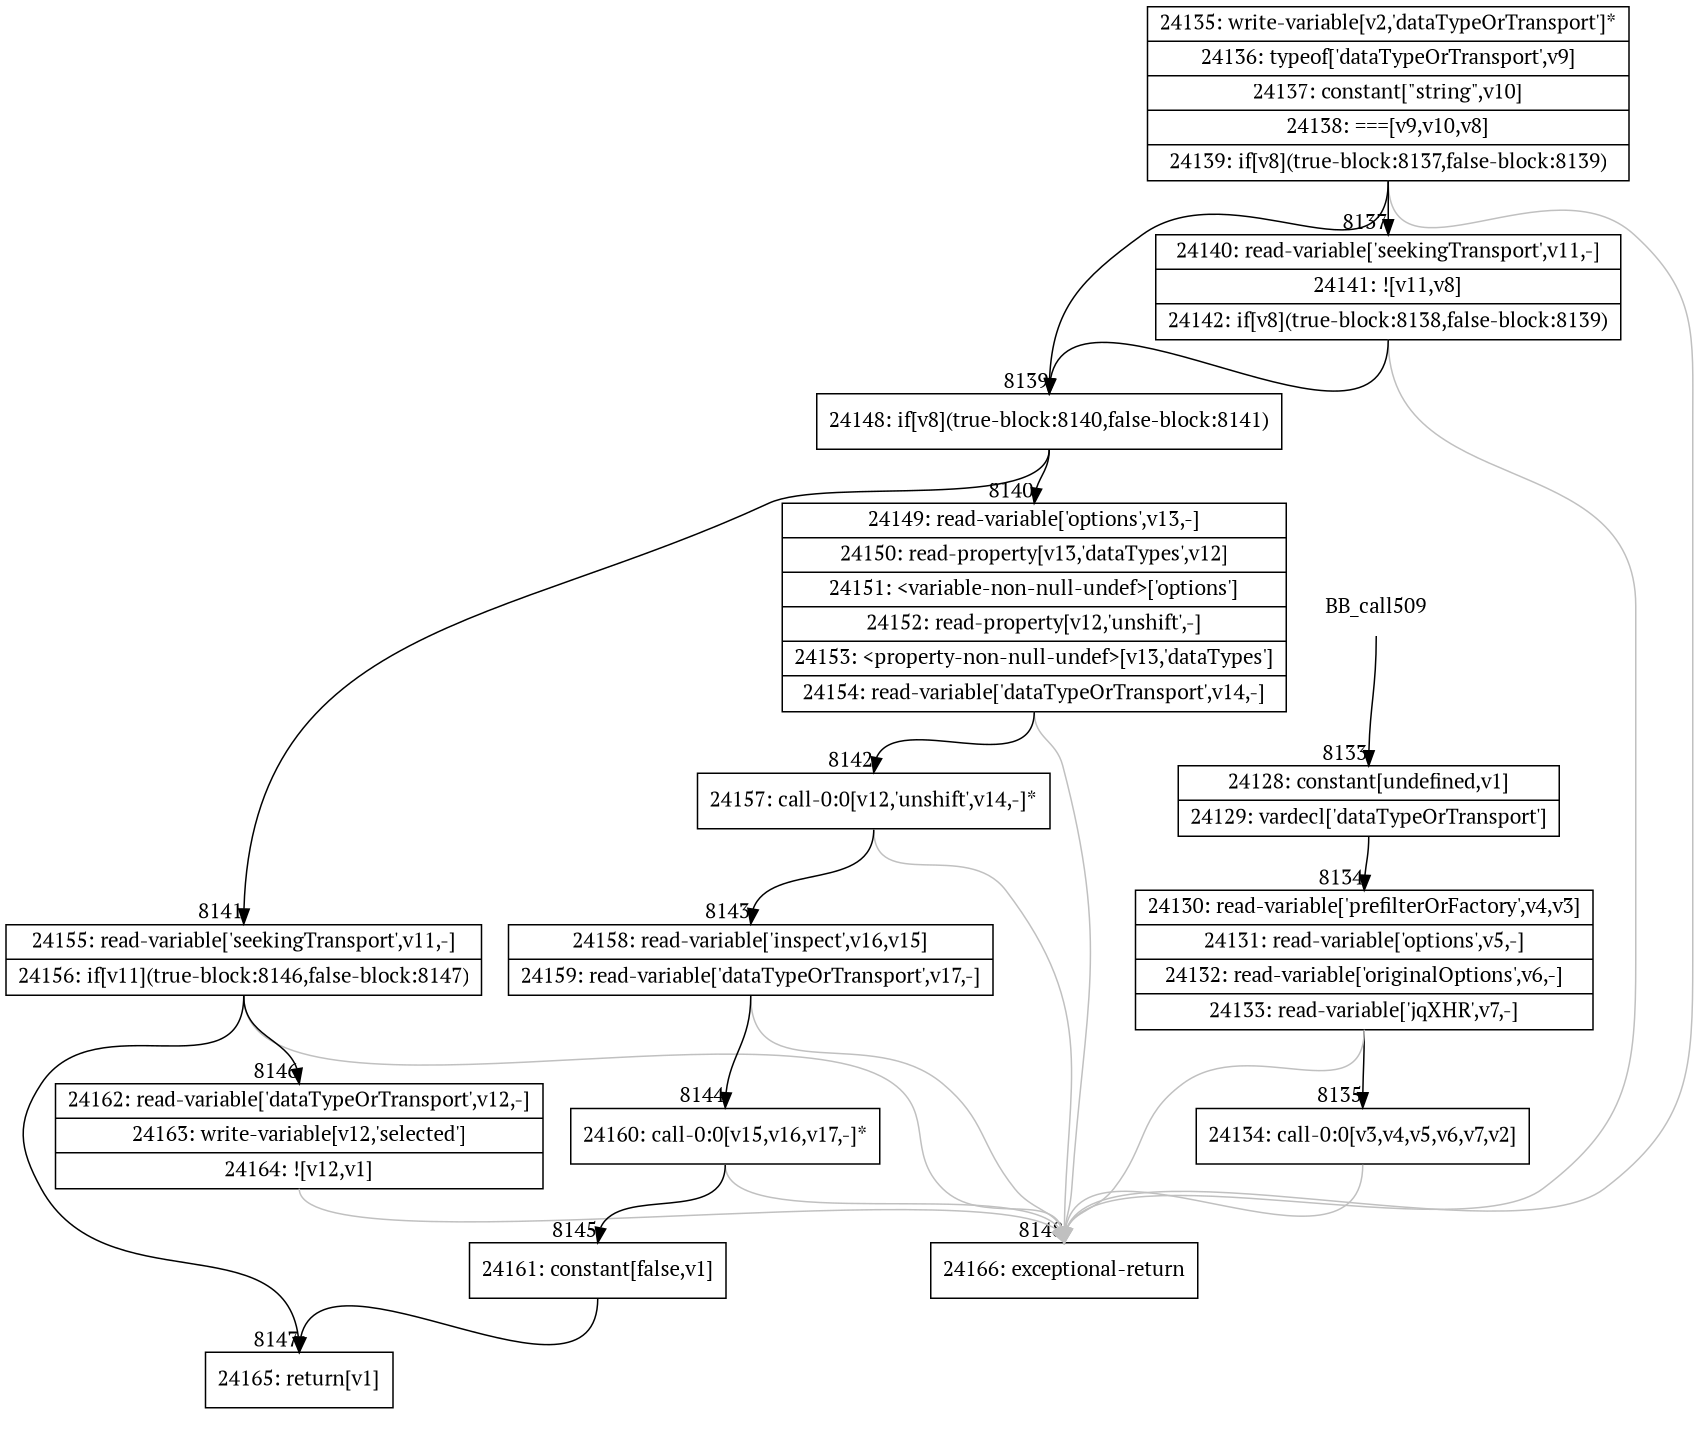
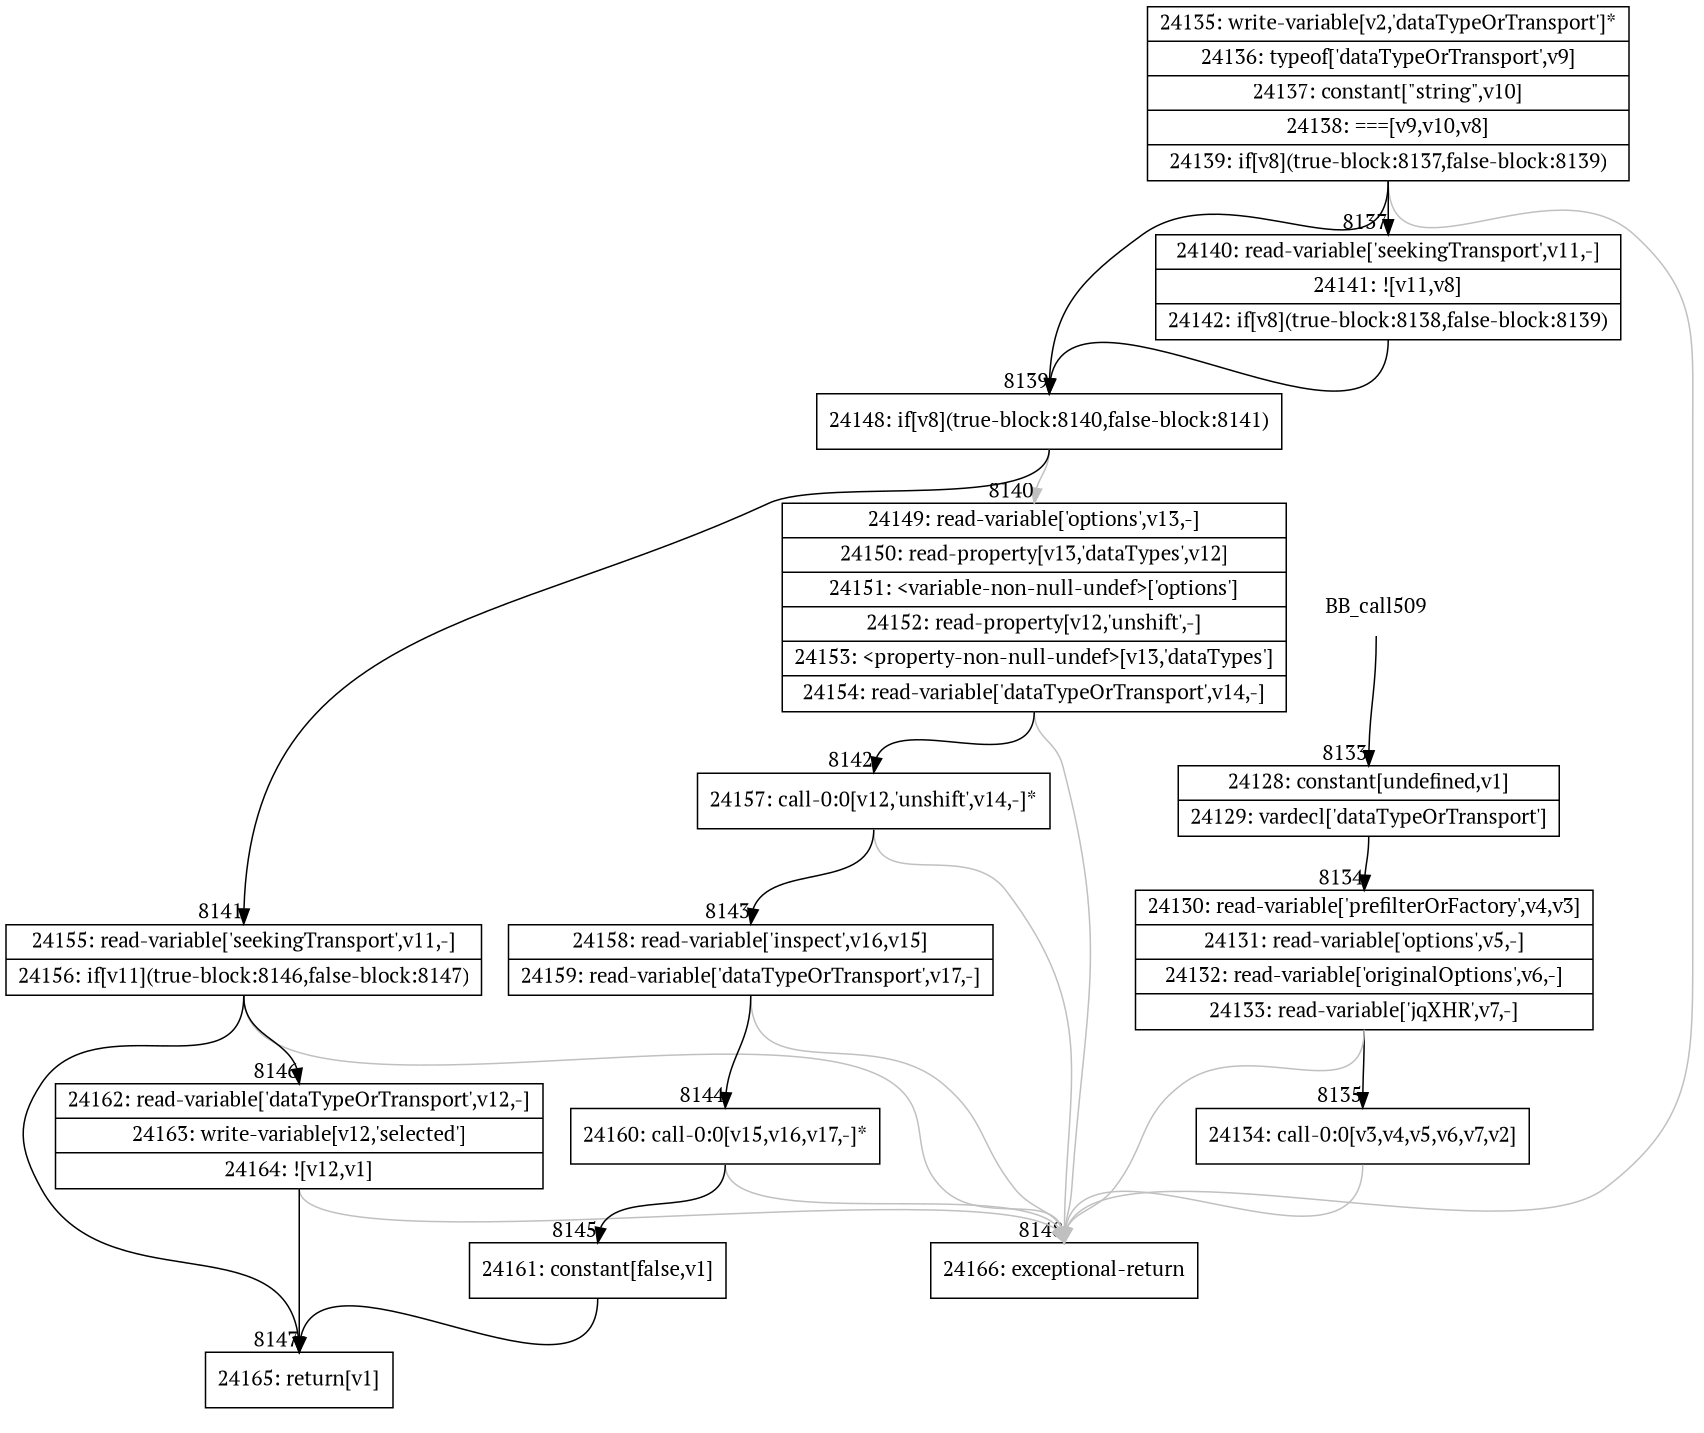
edge "24148: if[v8](true-block:8140,false-block:8141)" -> "24149: read-variable['options',v13,-]": color black -> gray
edge "24140: read-variable['seekingTransport',v11,-]" -> "24166: exceptional-return": removed
edge "24162: read-variable['dataTypeOrTransport',v12,-]" -> "24165: return[v1]": added
